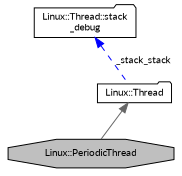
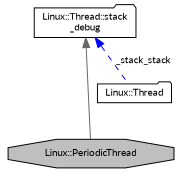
edge "Linux::PeriodicThread" -> "Linux::Thread": now "Linux::PeriodicThread" -> "Linux::Thread::stack _debug"
